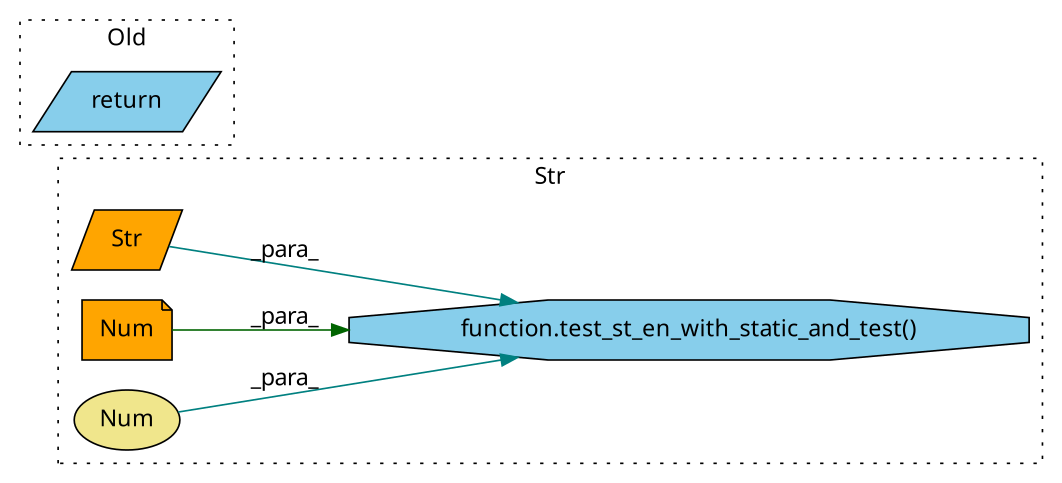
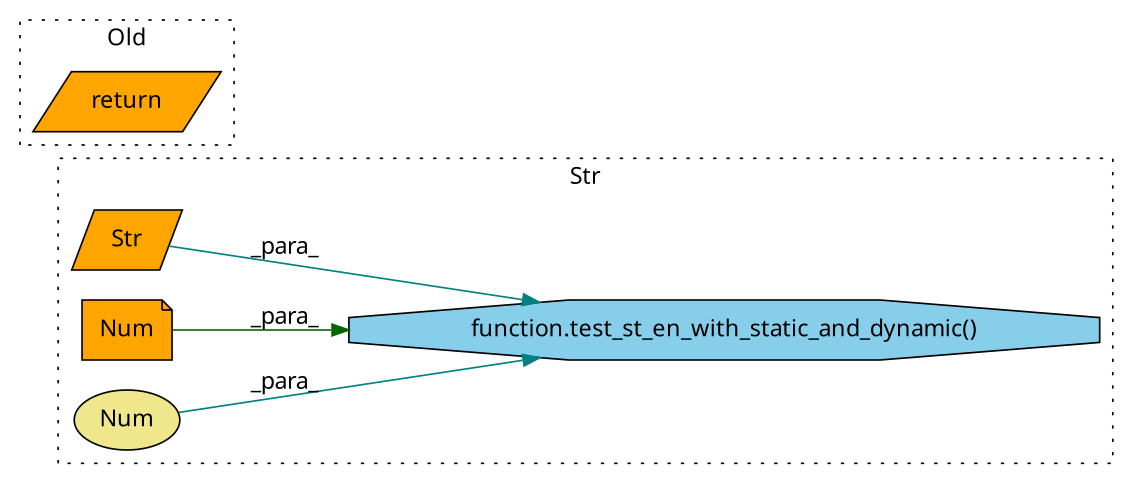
node "return": fillcolor skyblue -> orange
node "function.test_st_en_with_static_and_test()": label "function.test_st_en_with_static_and_test()" -> "function.test_st_en_with_static_and_dynamic()"
